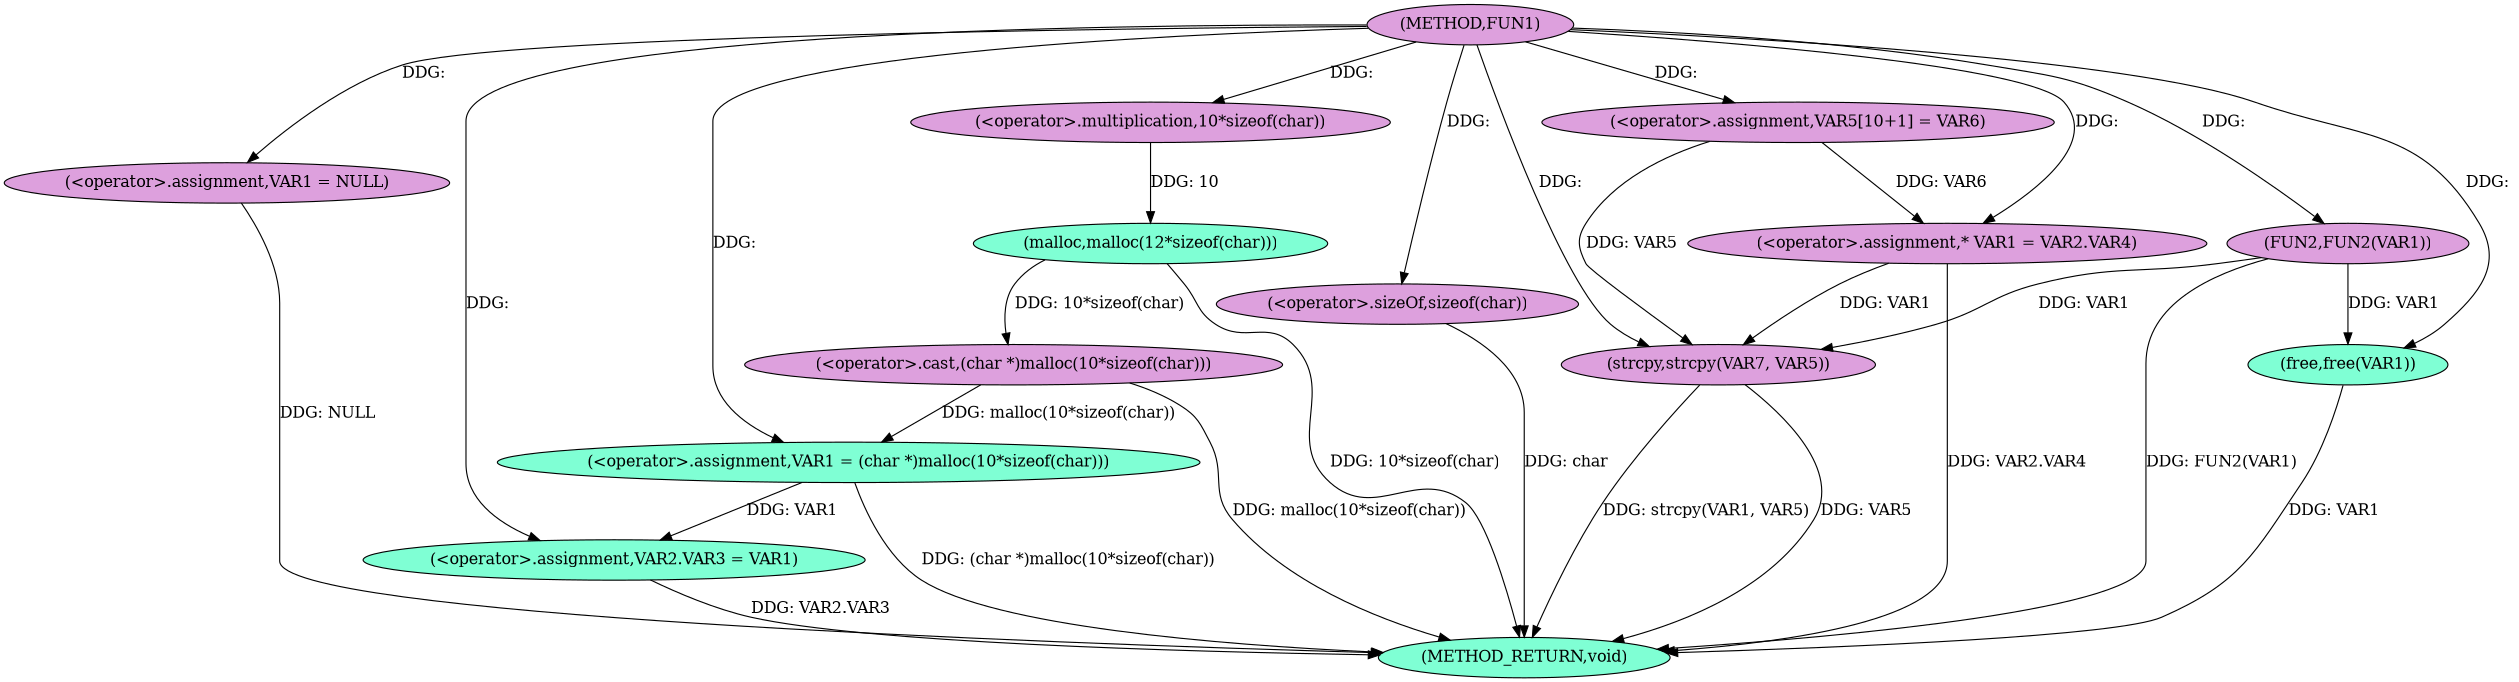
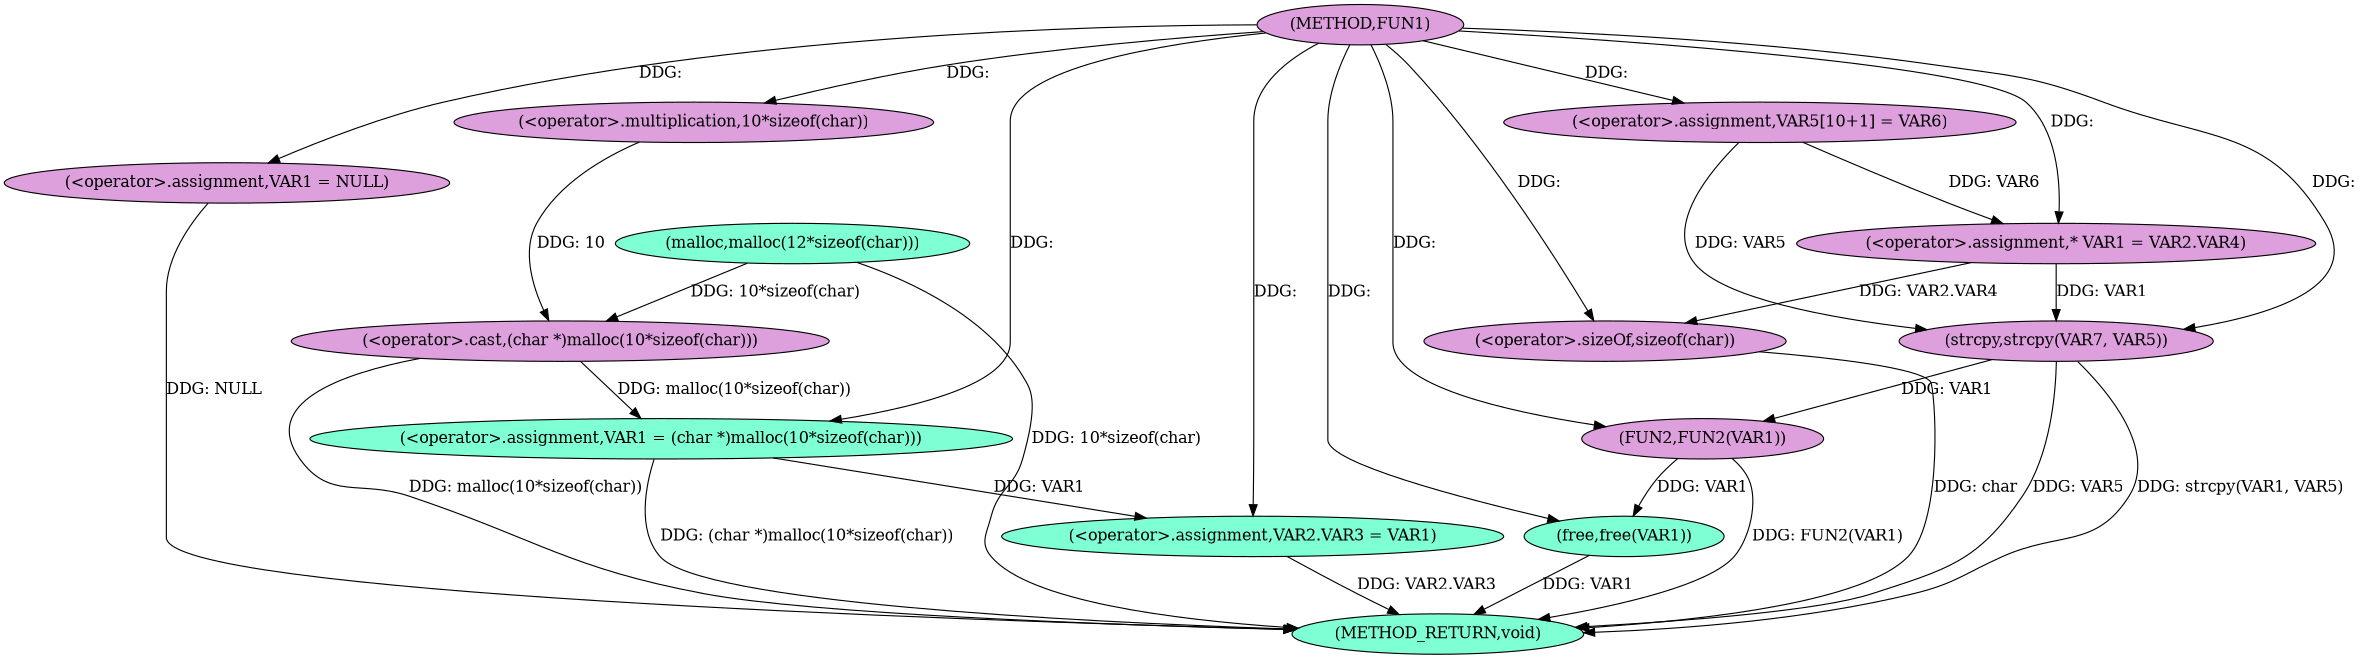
edge "(<operator>.multiplication,10*sizeof(char))" -> "(malloc,malloc(12*sizeof(char)))": now "(<operator>.multiplication,10*sizeof(char))" -> "(<operator>.cast,(char *)malloc(10*sizeof(char)))"
edge "(FUN2,FUN2(VAR1))" -> "(strcpy,strcpy(VAR7, VAR5))": reversed
edge "(<operator>.assignment,* VAR1 = VAR2.VAR4)" -> "(METHOD_RETURN,void)": now "(<operator>.assignment,* VAR1 = VAR2.VAR4)" -> "(<operator>.sizeOf,sizeof(char))"
